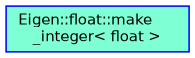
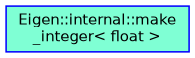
node "Eigen::float::make _integer< float >": label "Eigen::float::make _integer< float >" -> "Eigen::internal::make _integer< float >"
